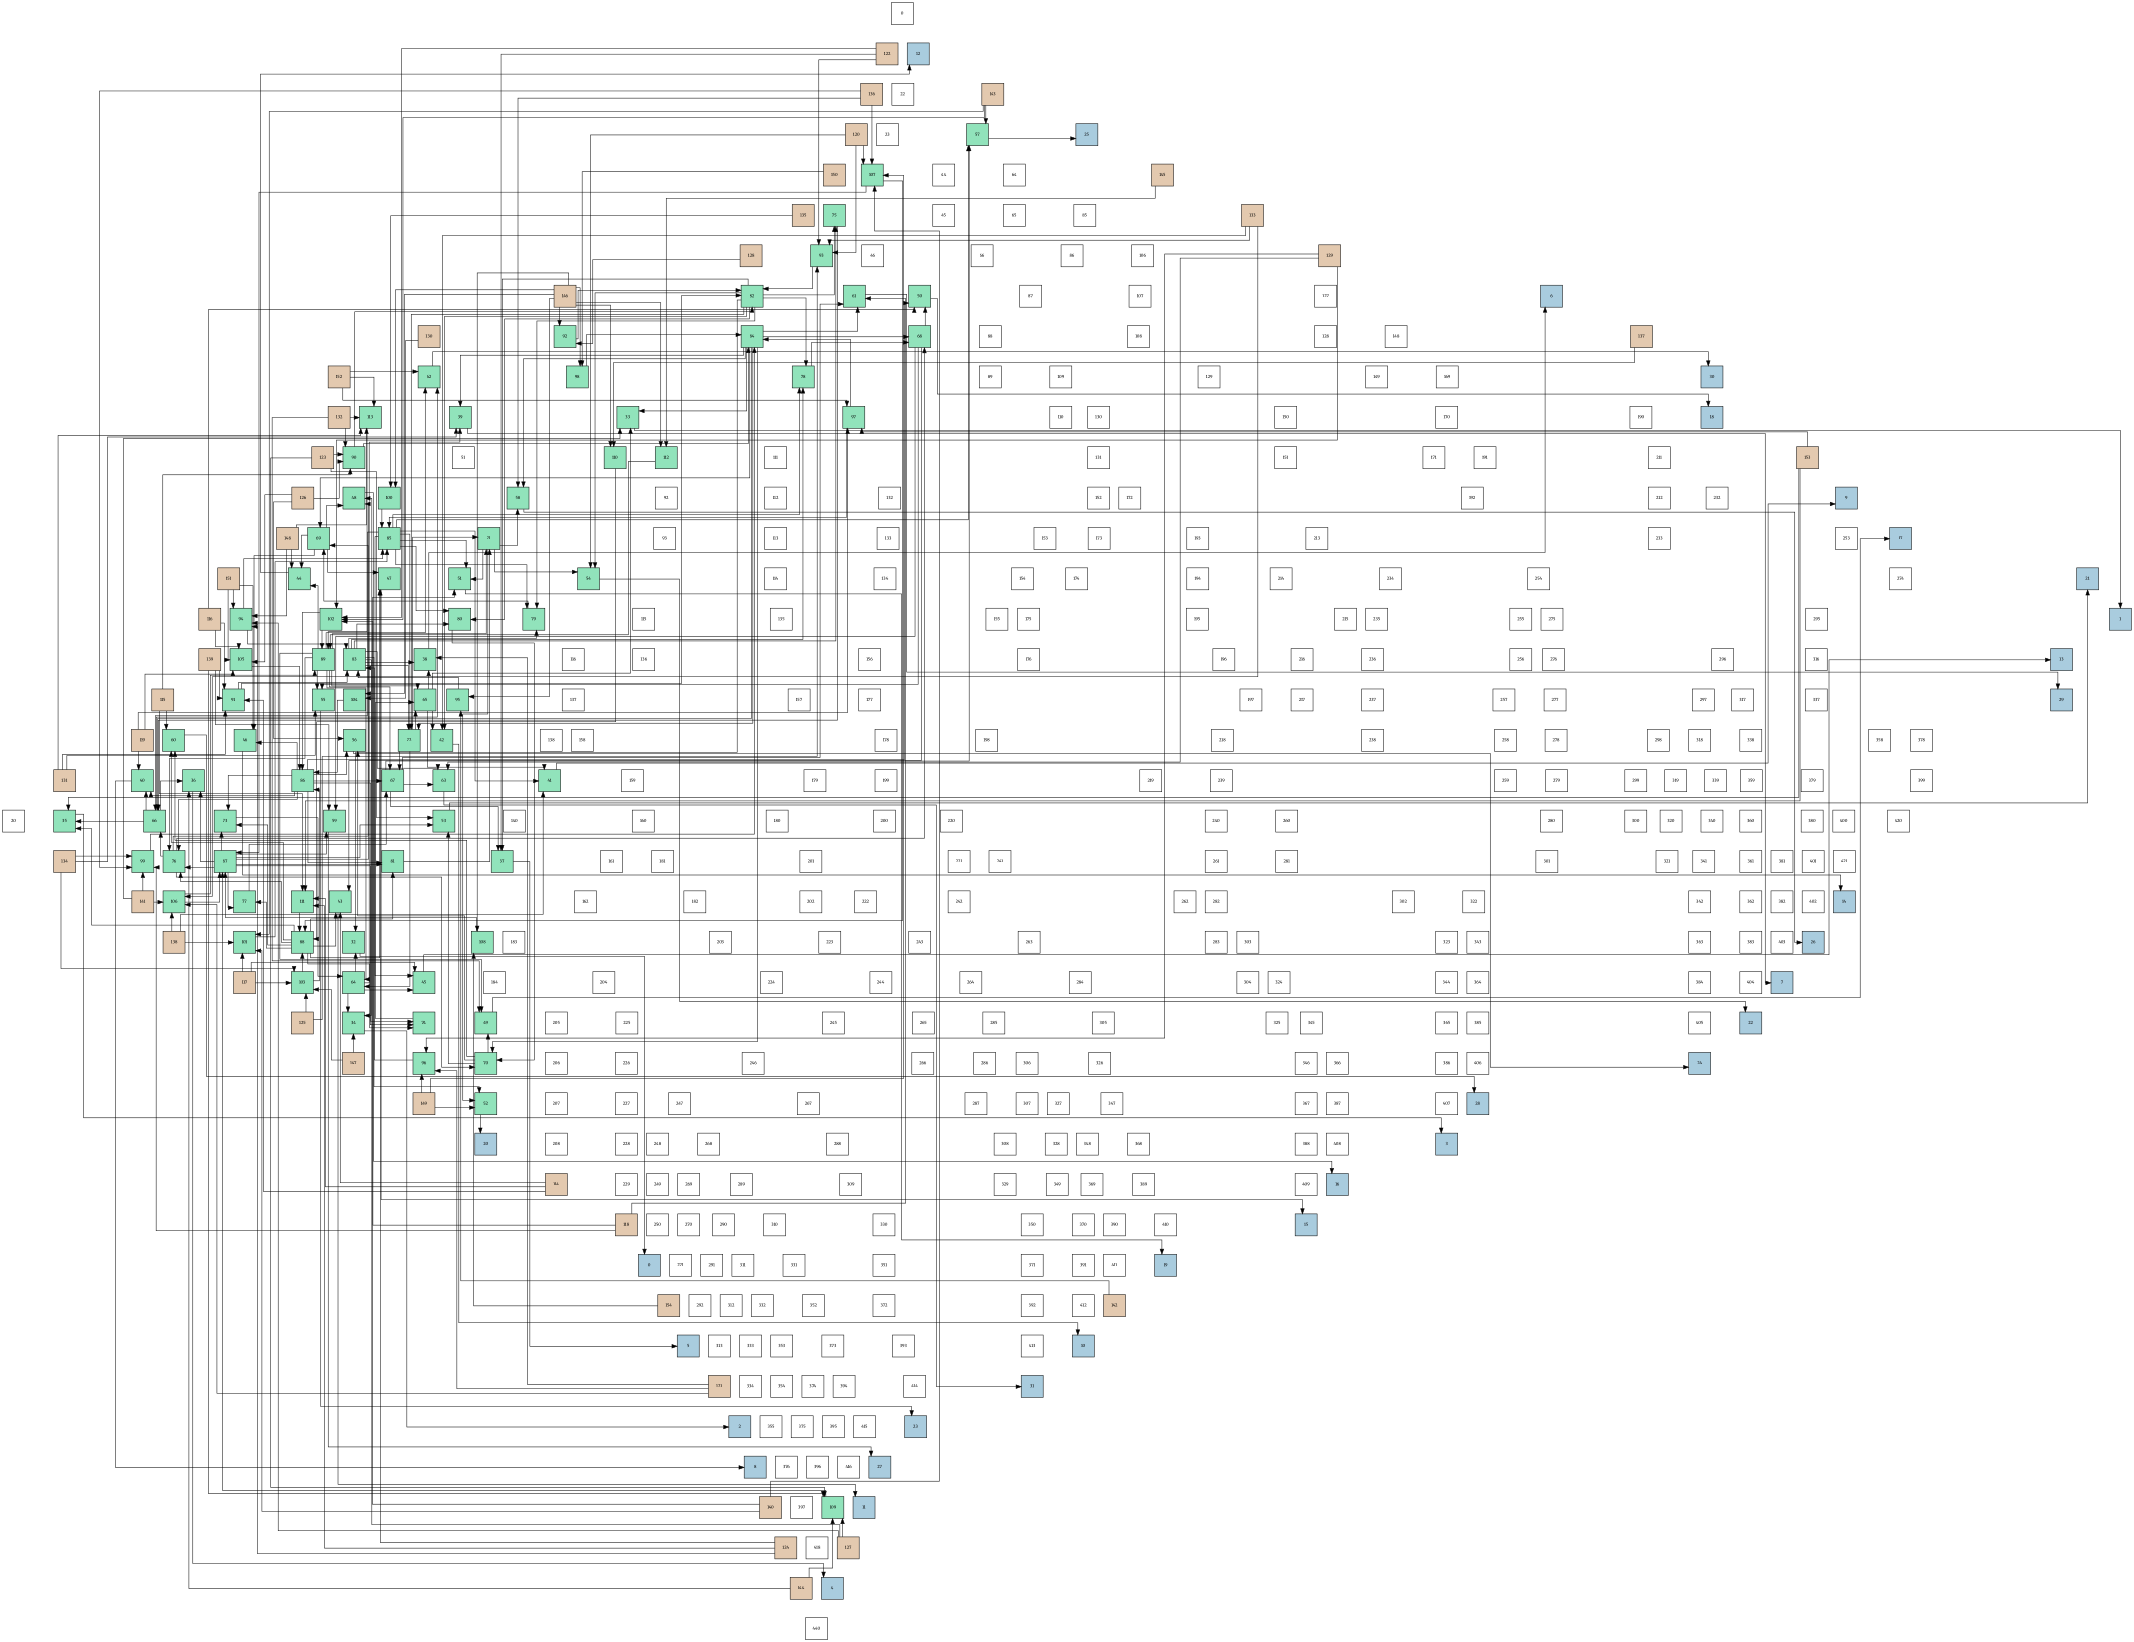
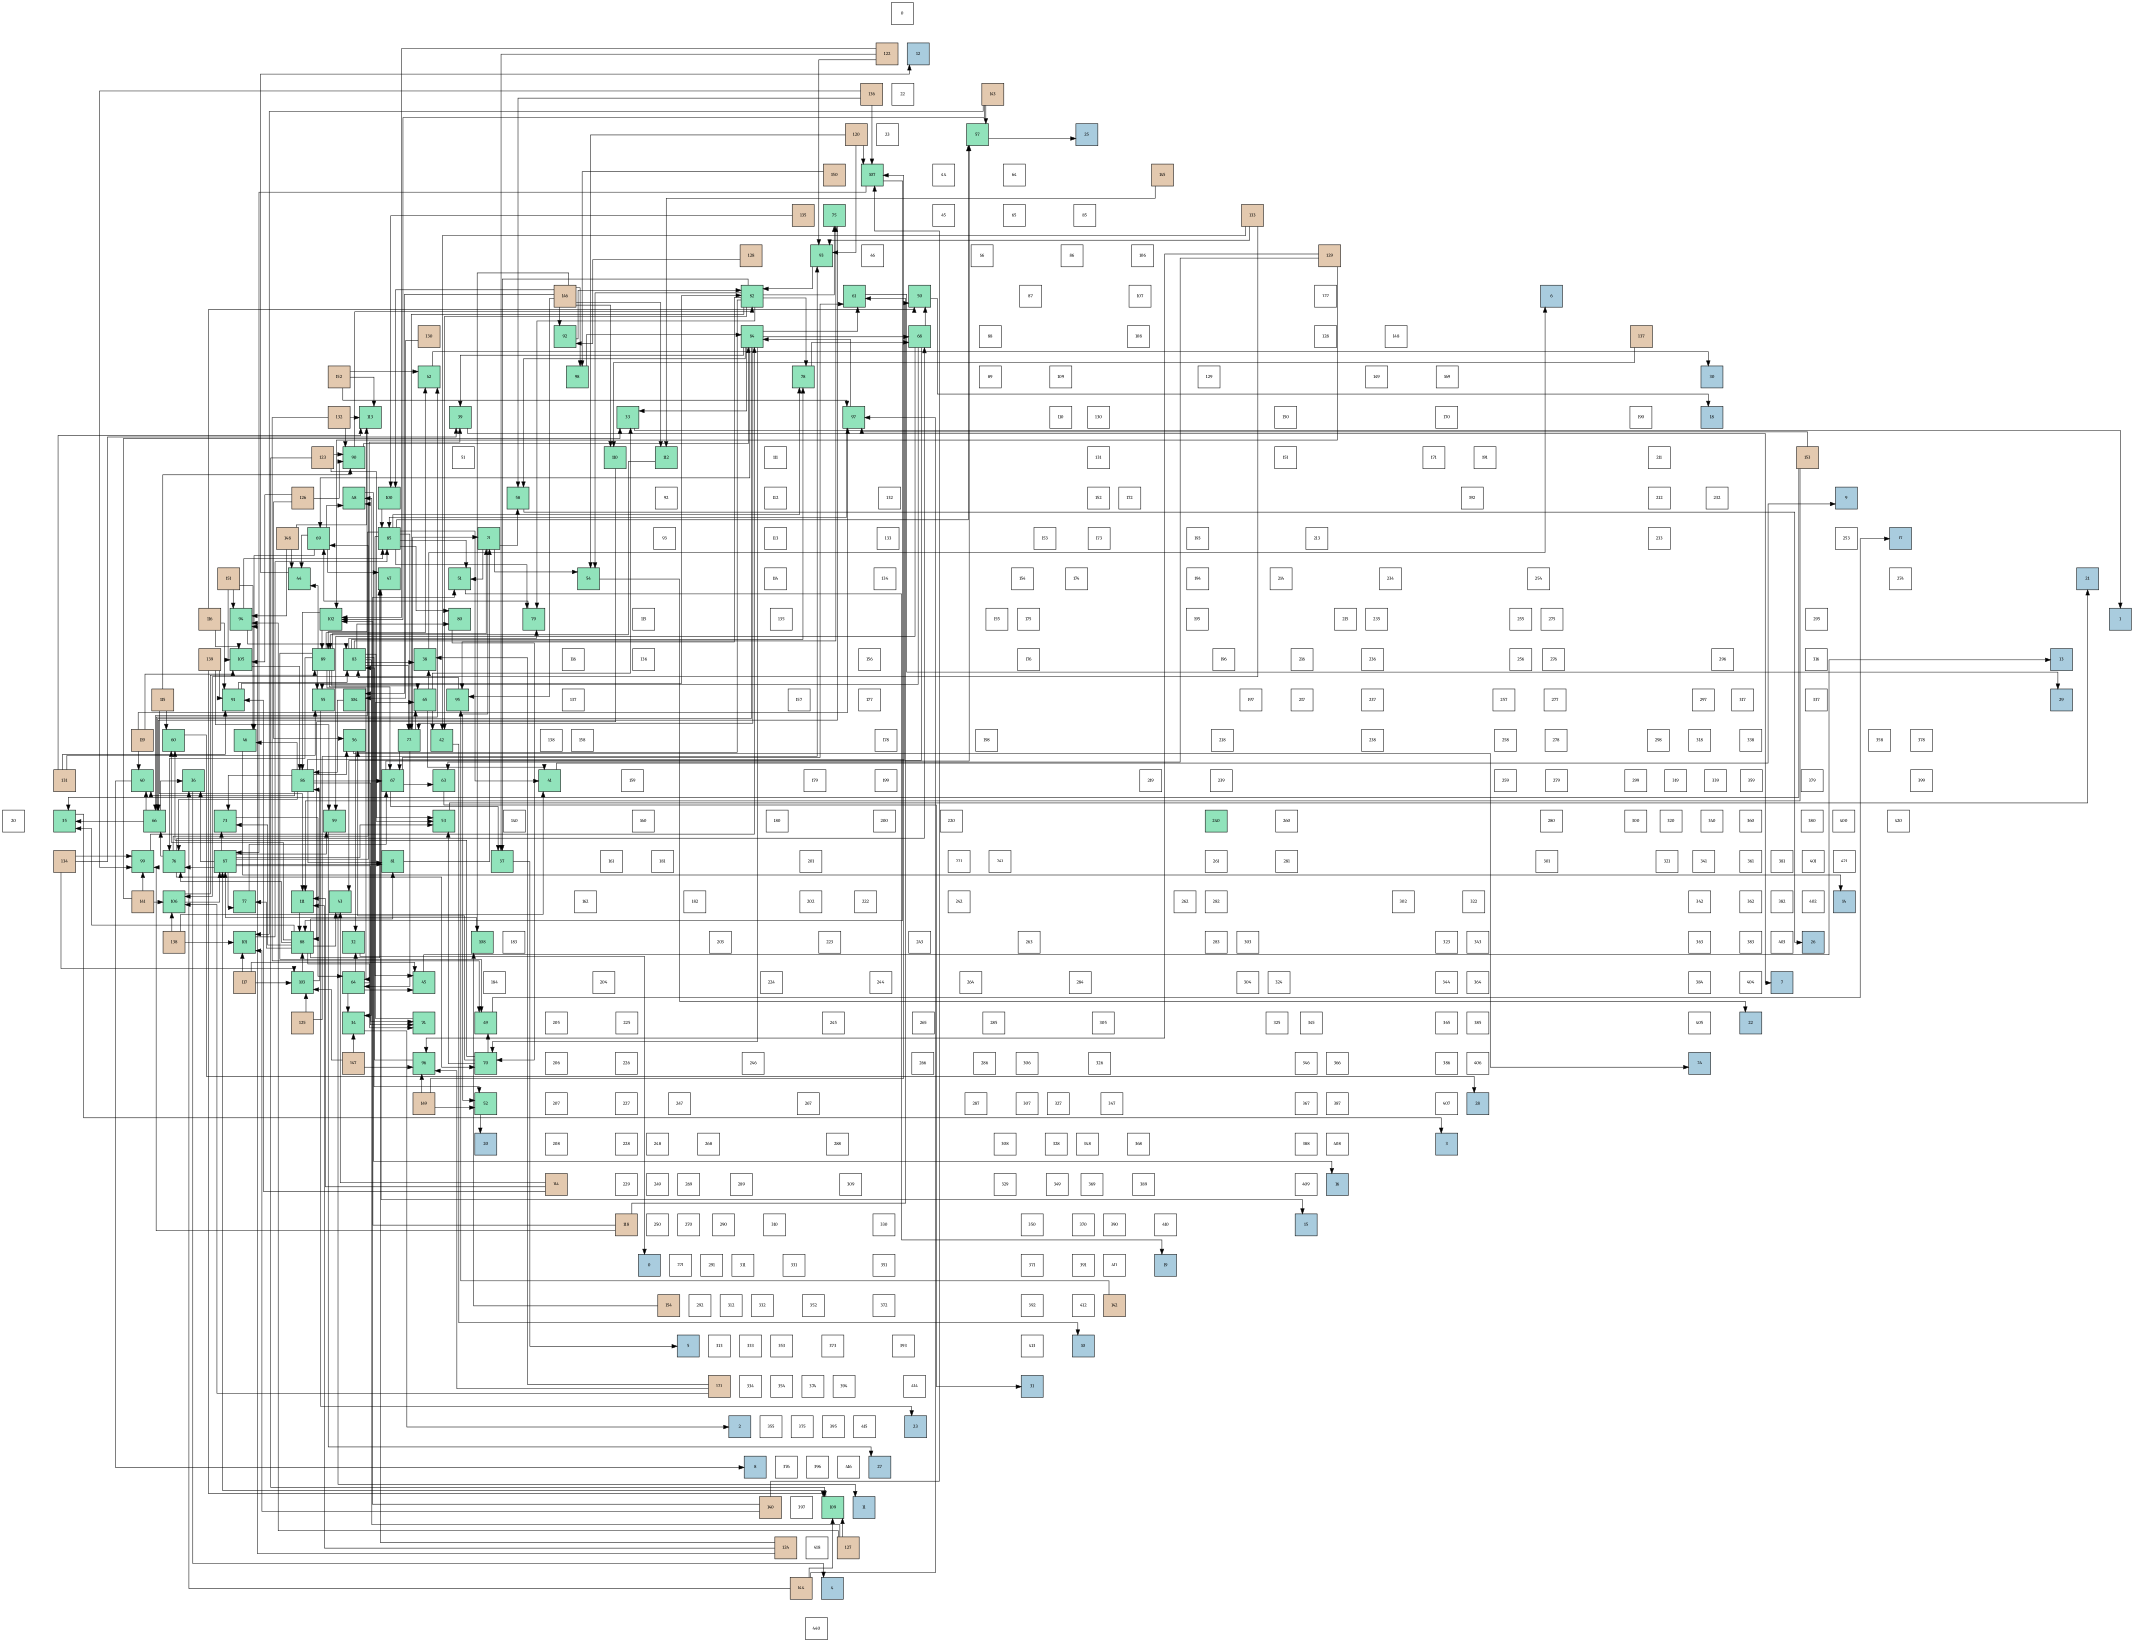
edge "82" -> "80": now "82" -> "95"
edge "83" -> "63": now "83" -> "53"
edge "144" -> "97": added
node "240": fillcolor #ffffff -> #91e3bb
edge "147" -> "96": added
